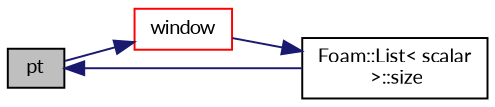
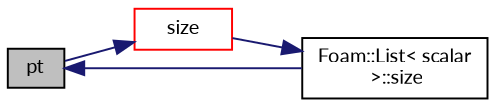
node "window": label "window" -> "size"
